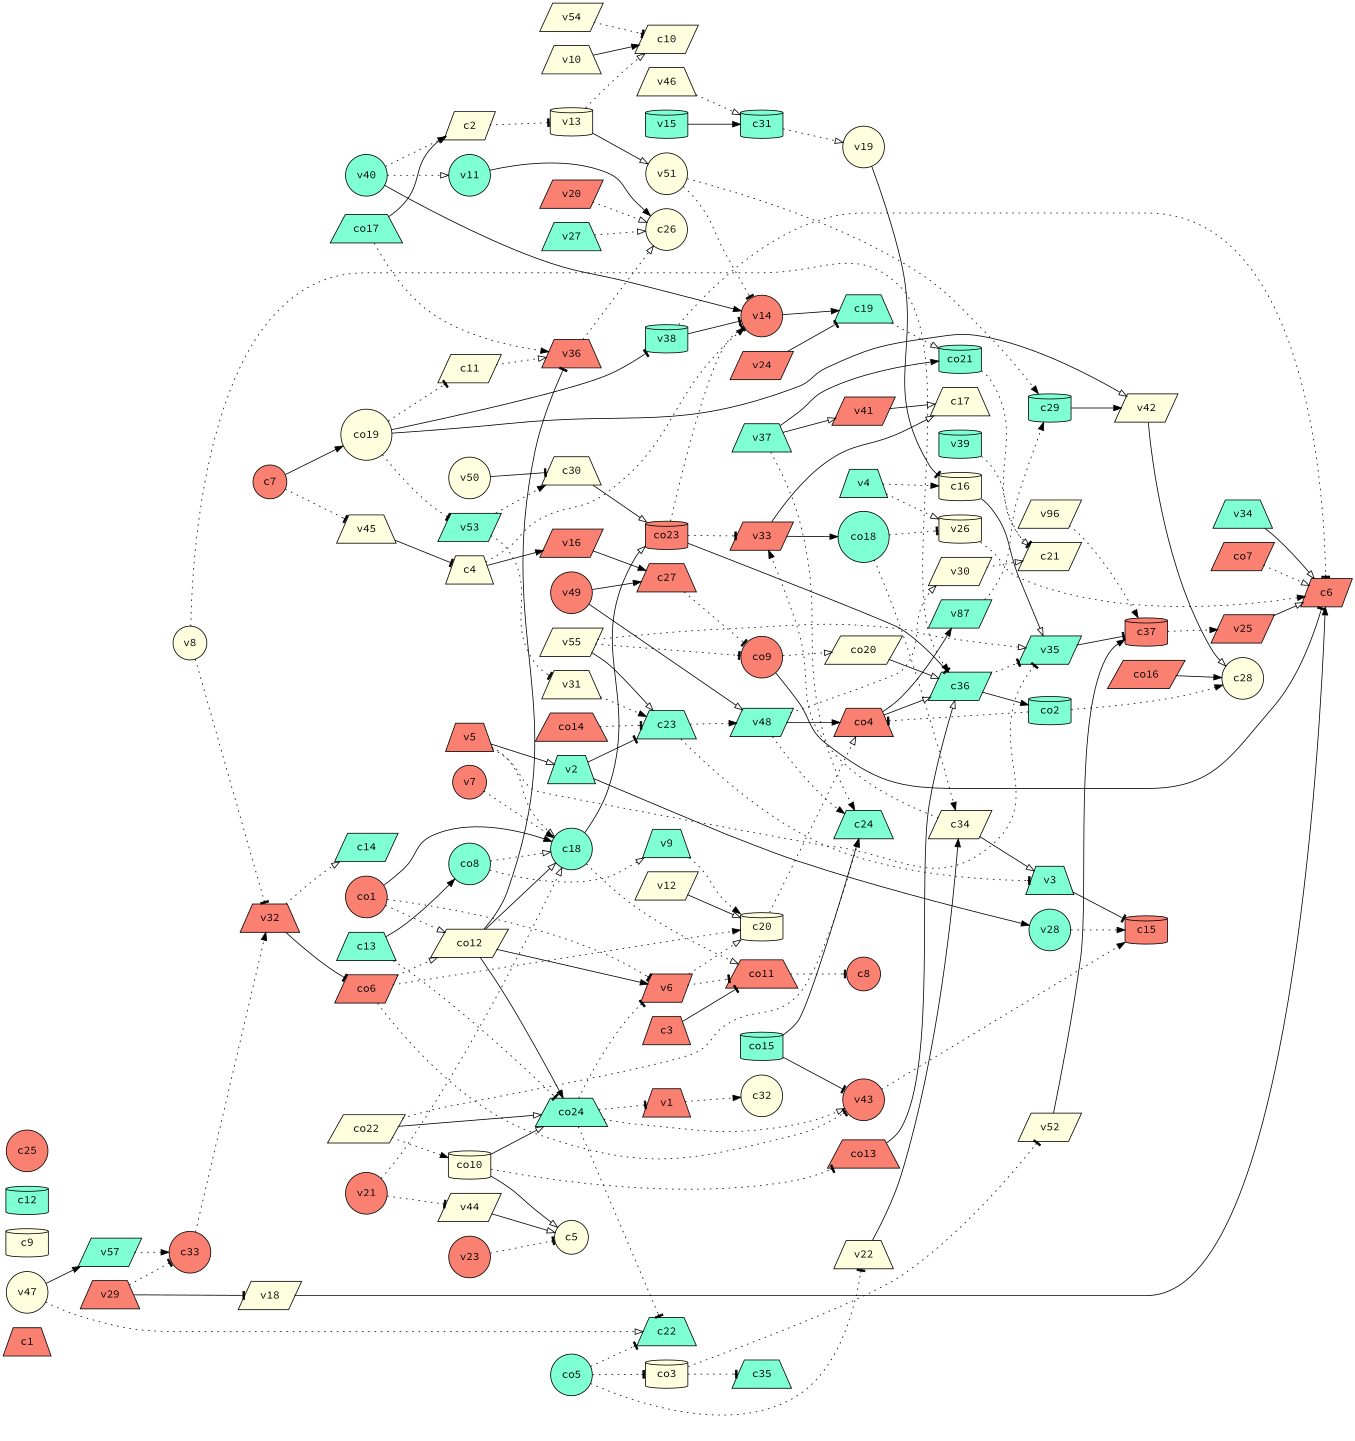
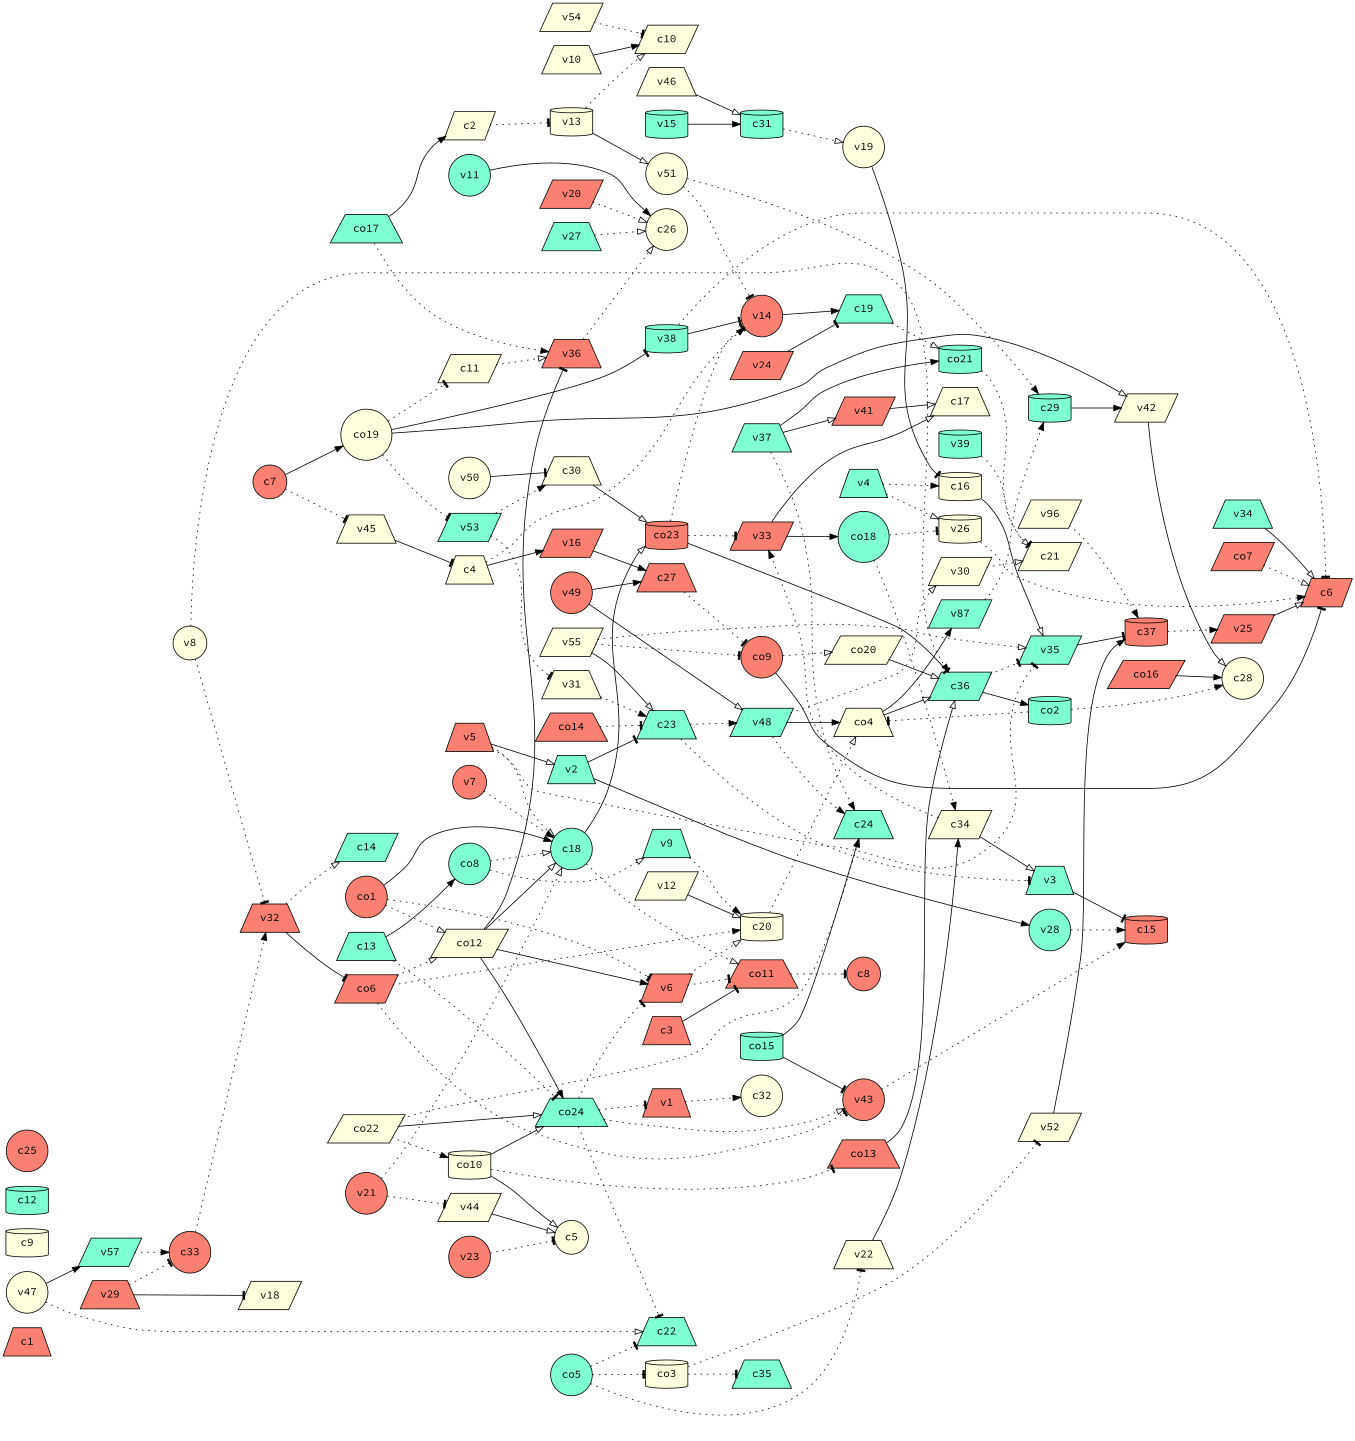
edge "v46" -> "c31": style dotted -> solid
node "v40": removed
node "co4": fillcolor salmon -> lightyellow
edge "v18" -> "c6": removed
